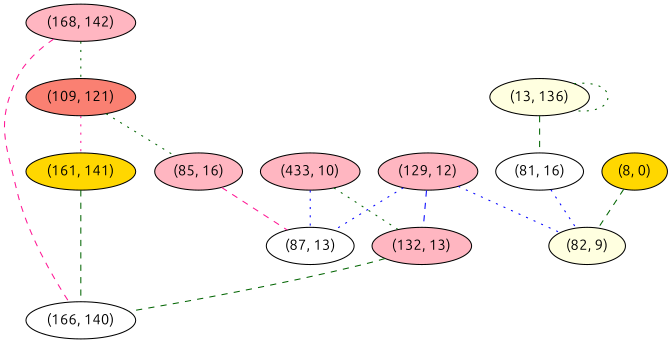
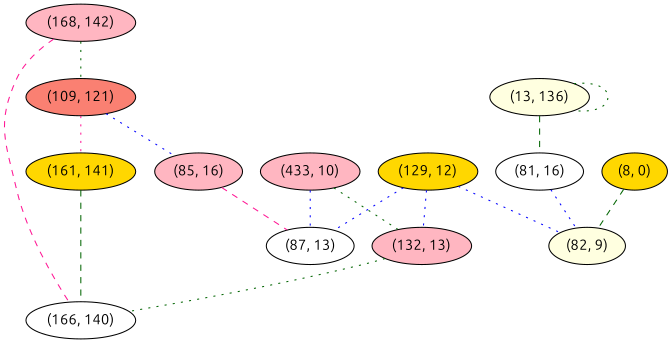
edge "(109, 121)" -- "(85, 16)": color darkgreen -> blue
node "(129, 12)": fillcolor lightpink -> gold
edge "(129, 12)" -- "(132, 13)": style dashed -> dotted
edge "(132, 13)" -- "(166, 140)": style dashed -> dotted
